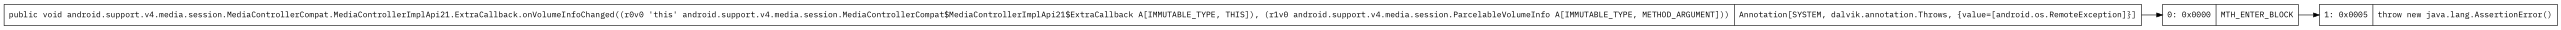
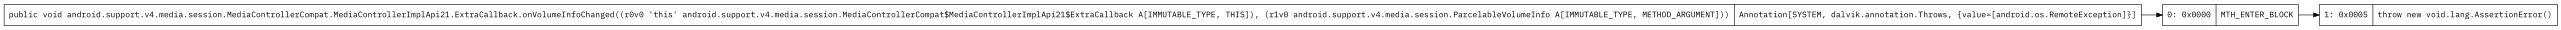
node "1: 0x0005": text "throw new java.lang.AssertionError()" -> "throw new void.lang.AssertionError()"
